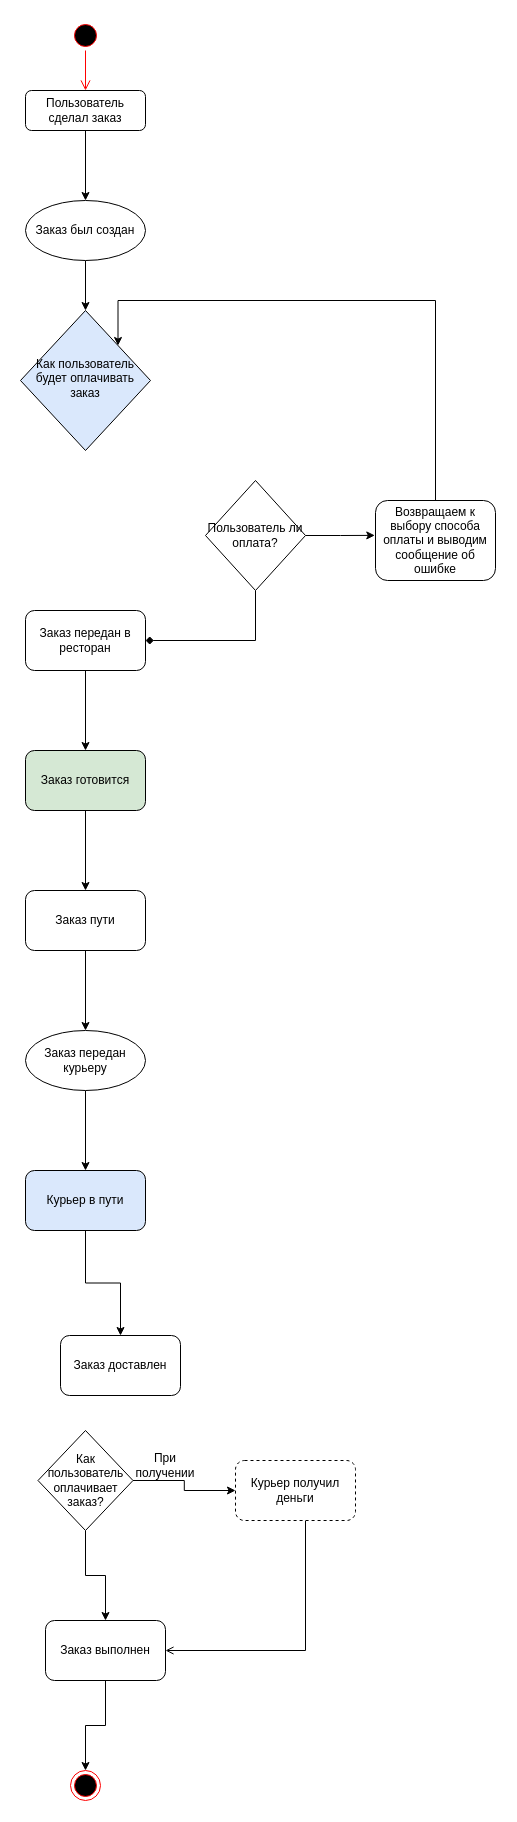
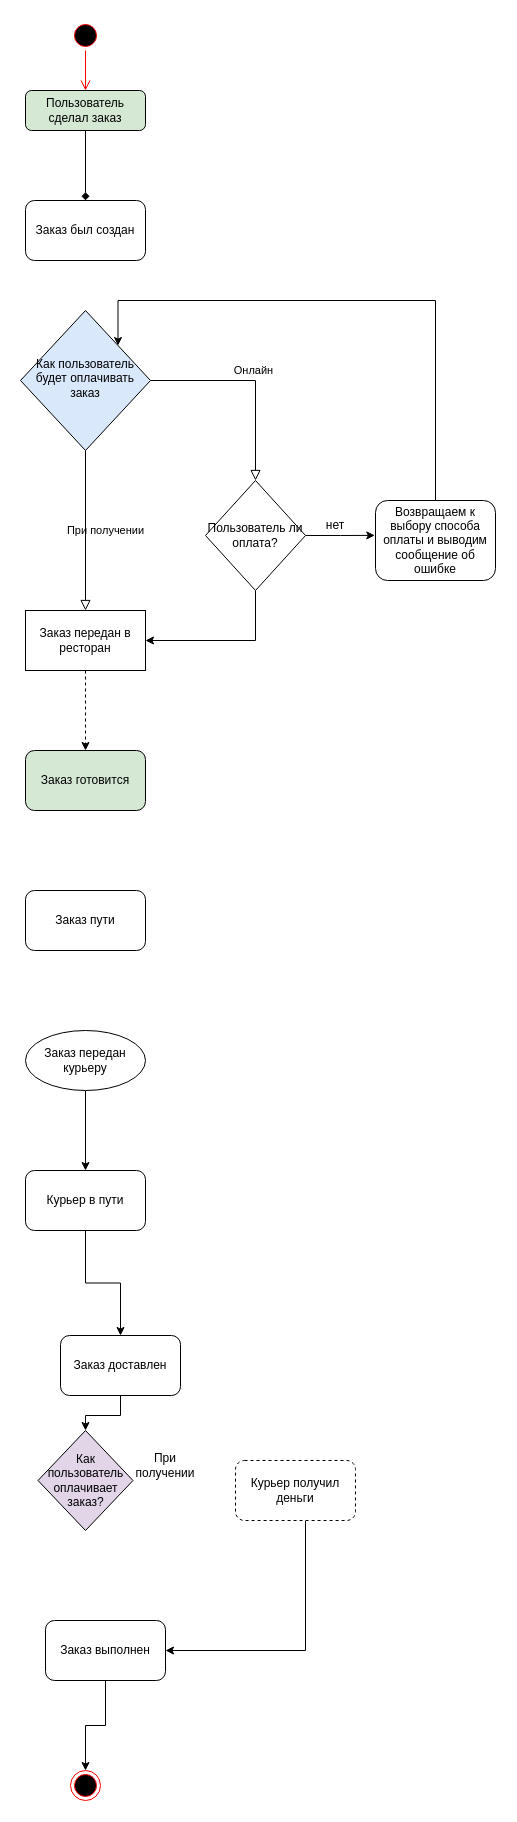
node "Пользователь сделал заказ": fillcolor #ffffff -> #d5e8d4
edge "Пользователь сделал заказ" -> "Заказ был создан": arrowhead classic -> diamond
node "Заказ был создан": shape ellipse -> rounded rectangle
edge "Заказ был создан" -> "Как пользователь будет оплачивать заказ": removed
edge "Как пользователь будет оплачивать заказ" -> "Пользователь ли оплата?": added, label "Онлайн"
edge "Как пользователь будет оплачивать заказ" -> "Заказ передан в ресторан": added, label "При получении"
node "нет": added
node "Заказ передан в ресторан": shape rounded rectangle -> rectangle
edge "Пользователь ли оплата?" -> "Заказ передан в ресторан": arrowhead diamond -> classic
edge "Заказ передан в ресторан" -> "Заказ готовится": style solid -> dashed
edge "Заказ готовится" -> "Заказ пути": removed
edge "Заказ пути" -> "Заказ передан курьеру": removed
node "Курьер в пути": fillcolor #dae8fc -> #ffffff
edge "Заказ доставлен" -> "Как пользователь оплачивает заказ?": added
node "Как пользователь оплачивает заказ?": fillcolor #ffffff -> #e1d5e7
edge "Как пользователь оплачивает заказ?" -> "Курьер получил деньги": removed
edge "Как пользователь оплачивает заказ?" -> "Заказ выполнен": removed
edge "Курьер получил деньги" -> "Заказ выполнен": arrowhead open -> classic
